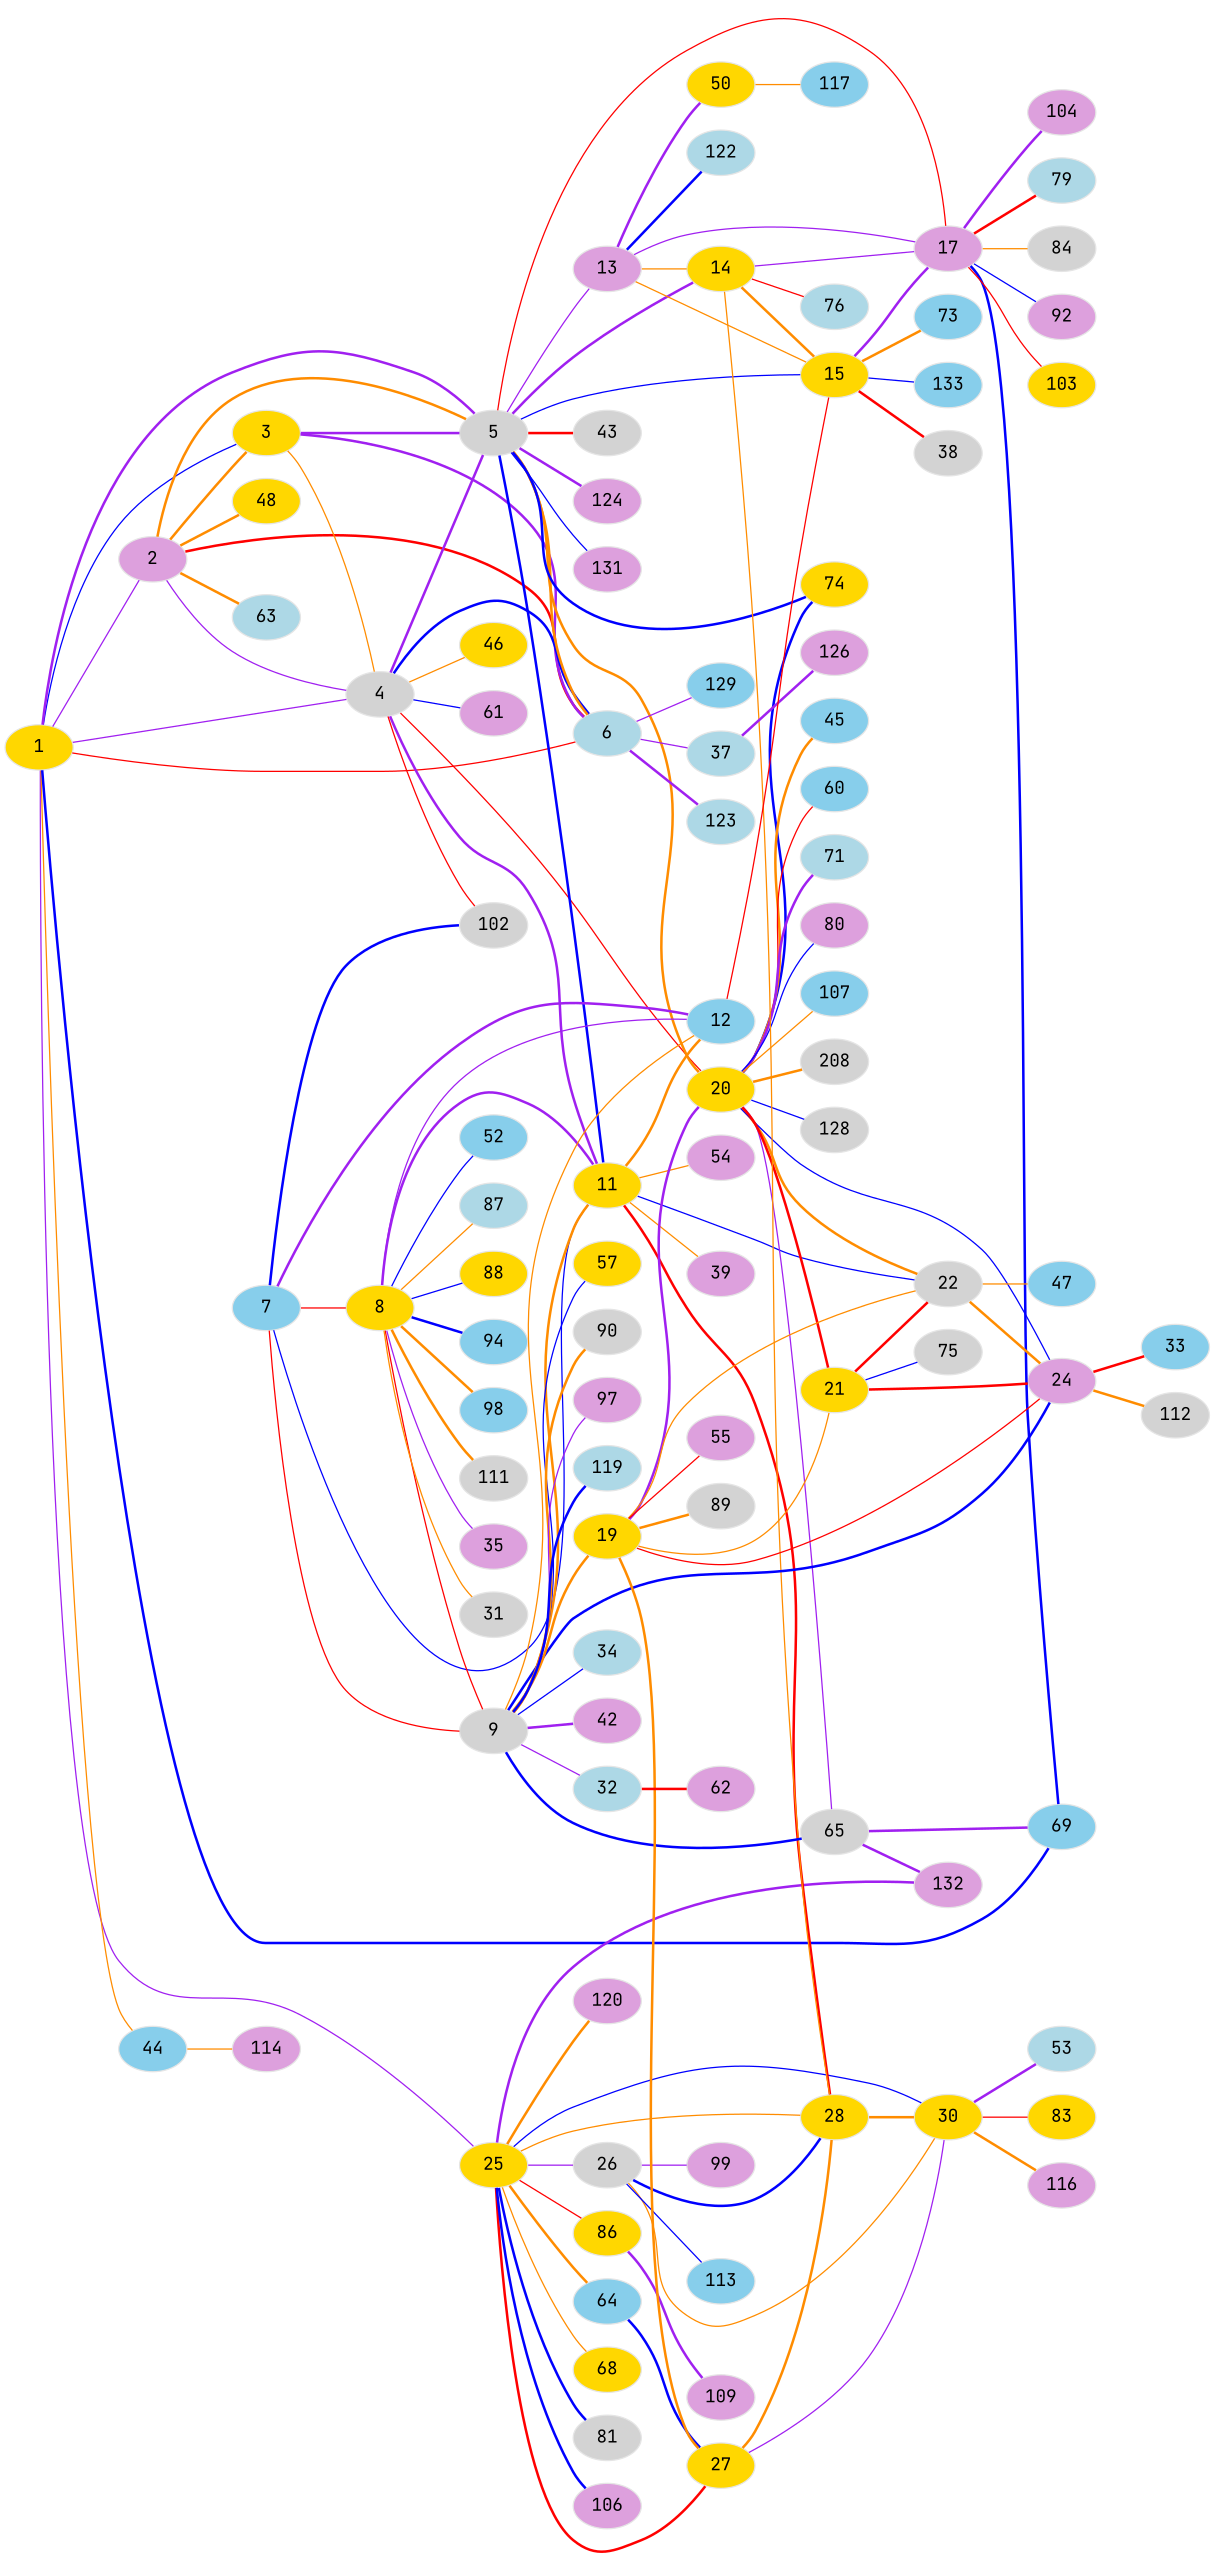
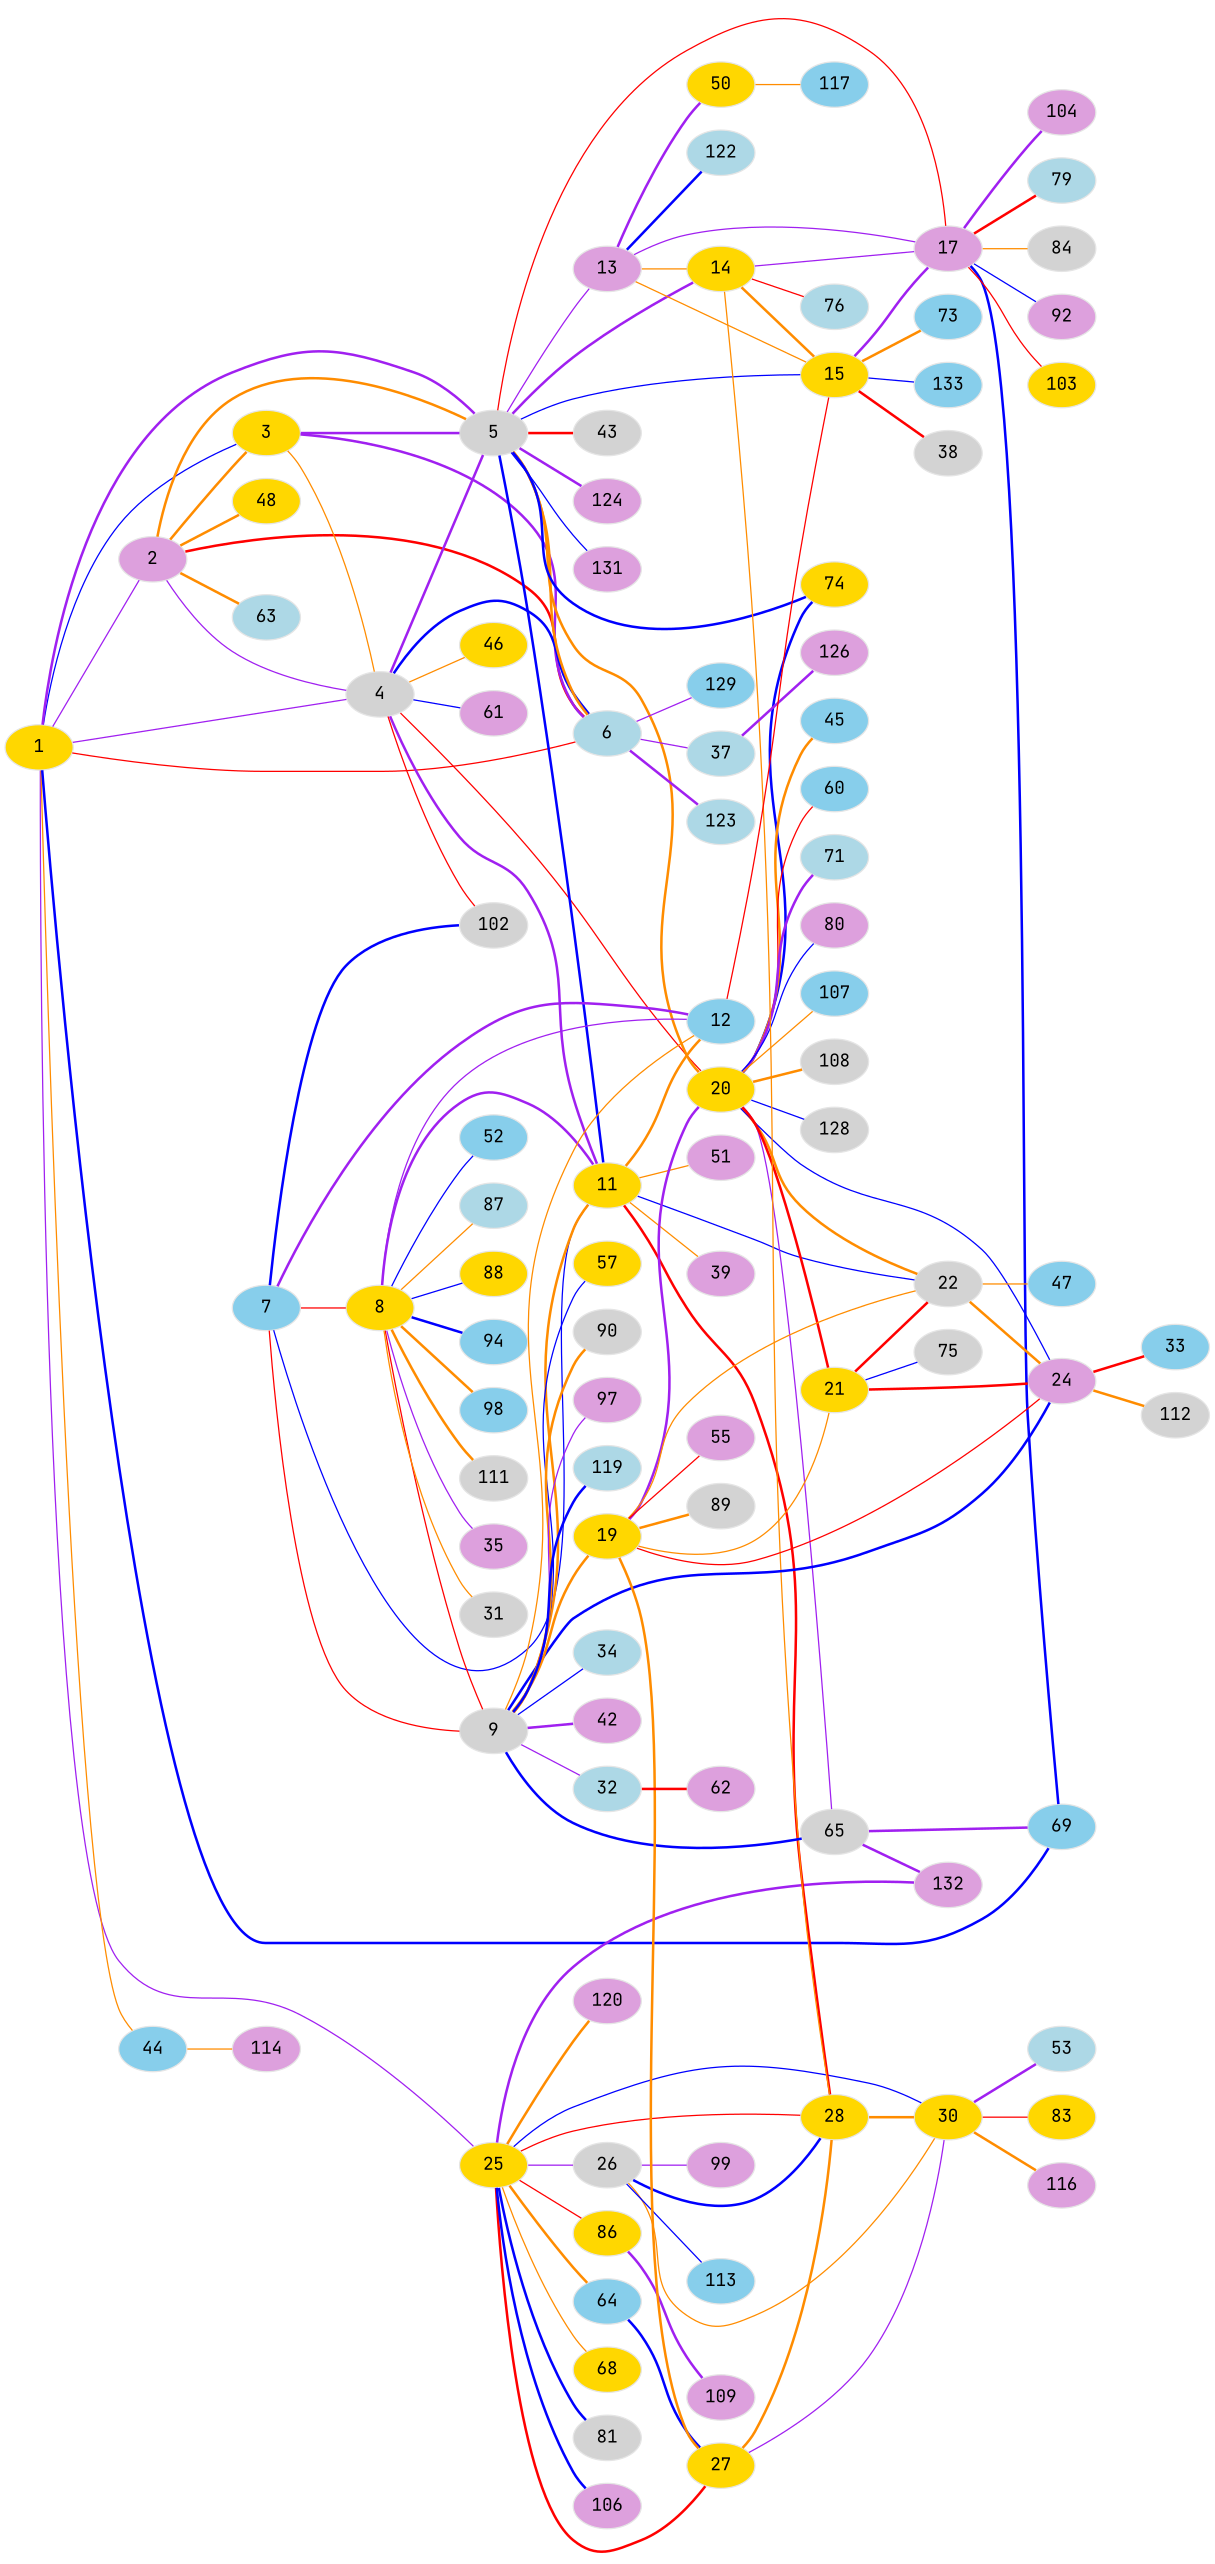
node "208": label "208" -> "108"
node "54": label "54" -> "51"
edge "28" -- "25": color darkorange -> red
